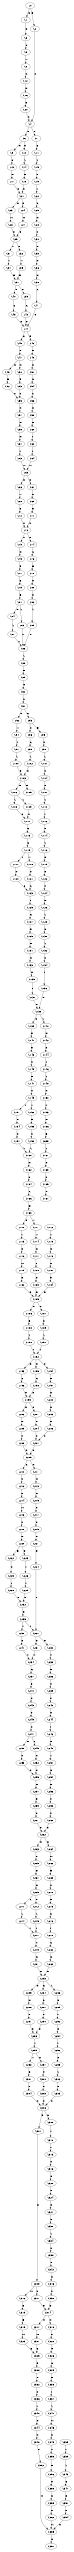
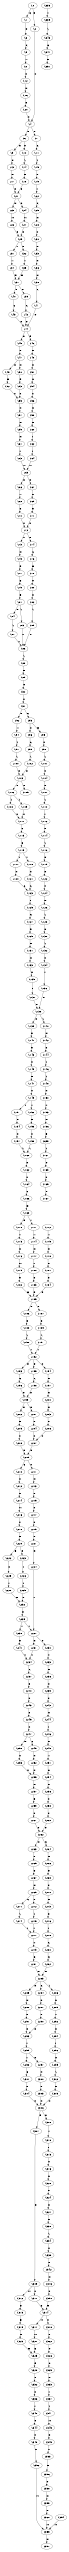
edge "S351" -> "S354": removed, label "A"
